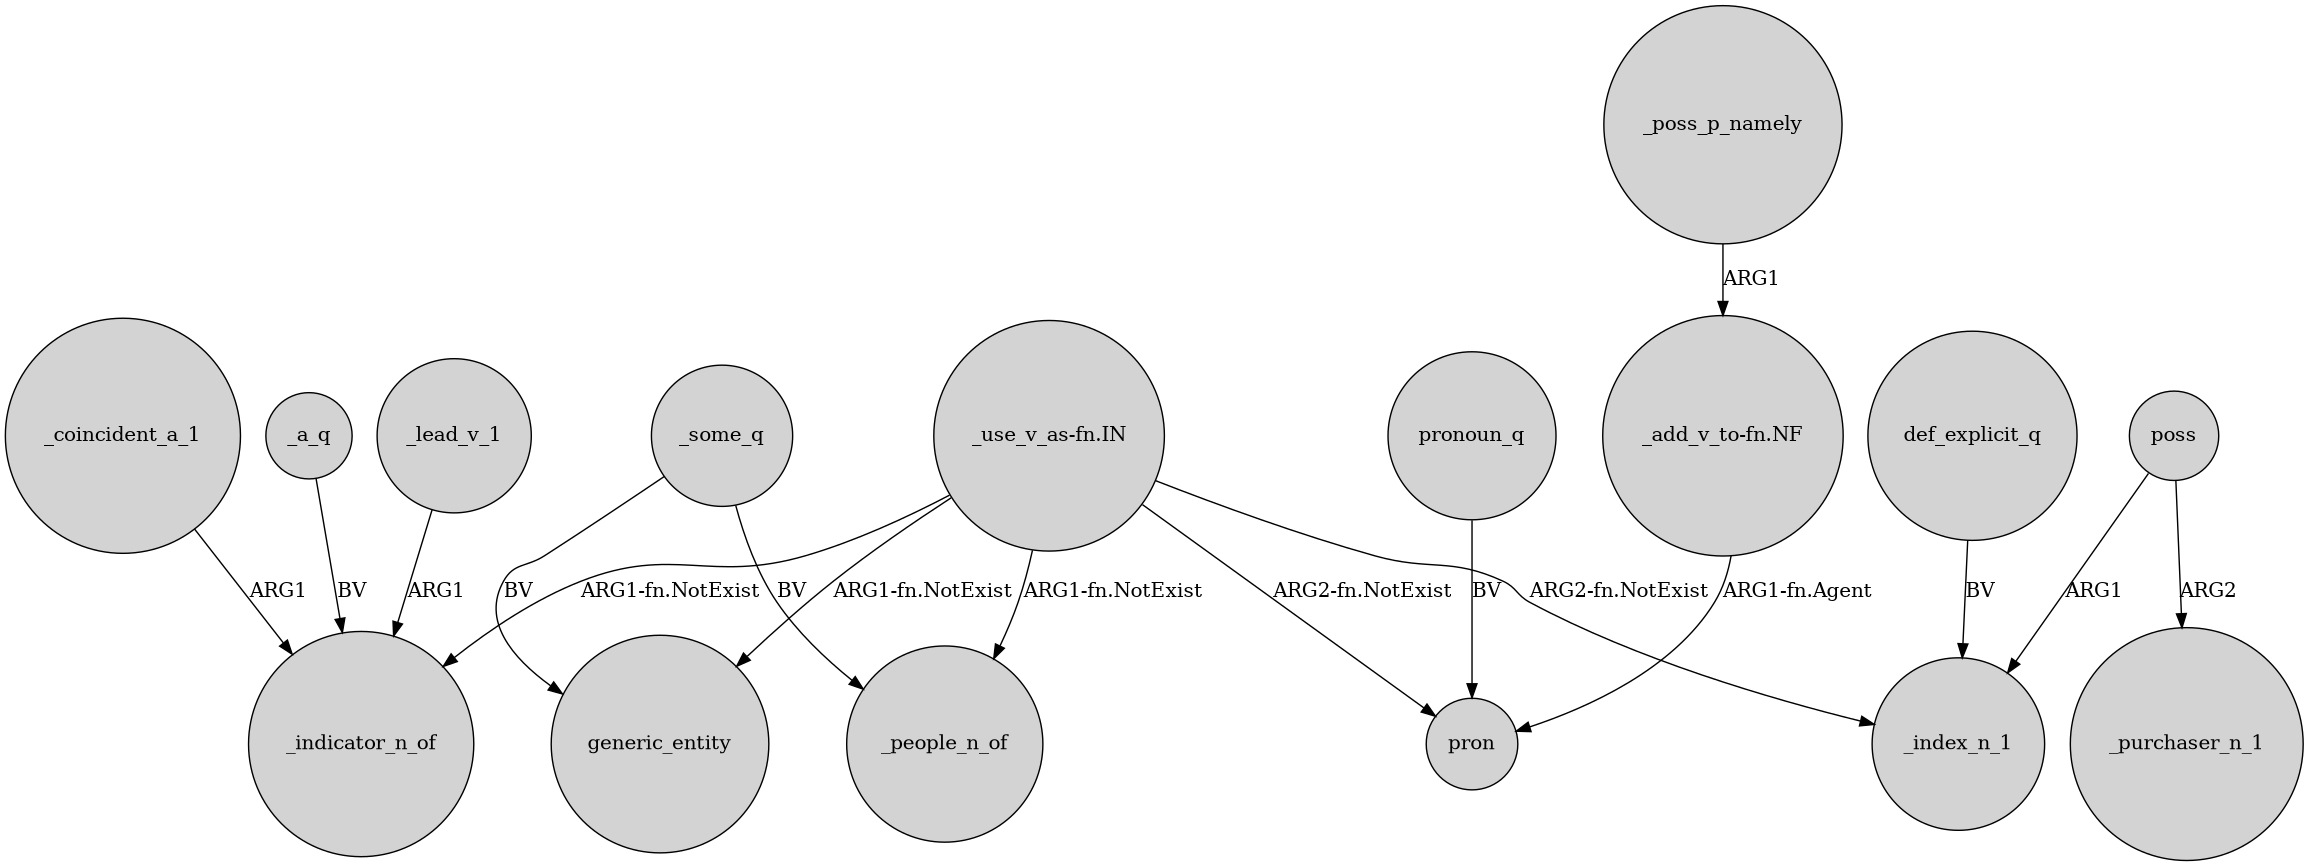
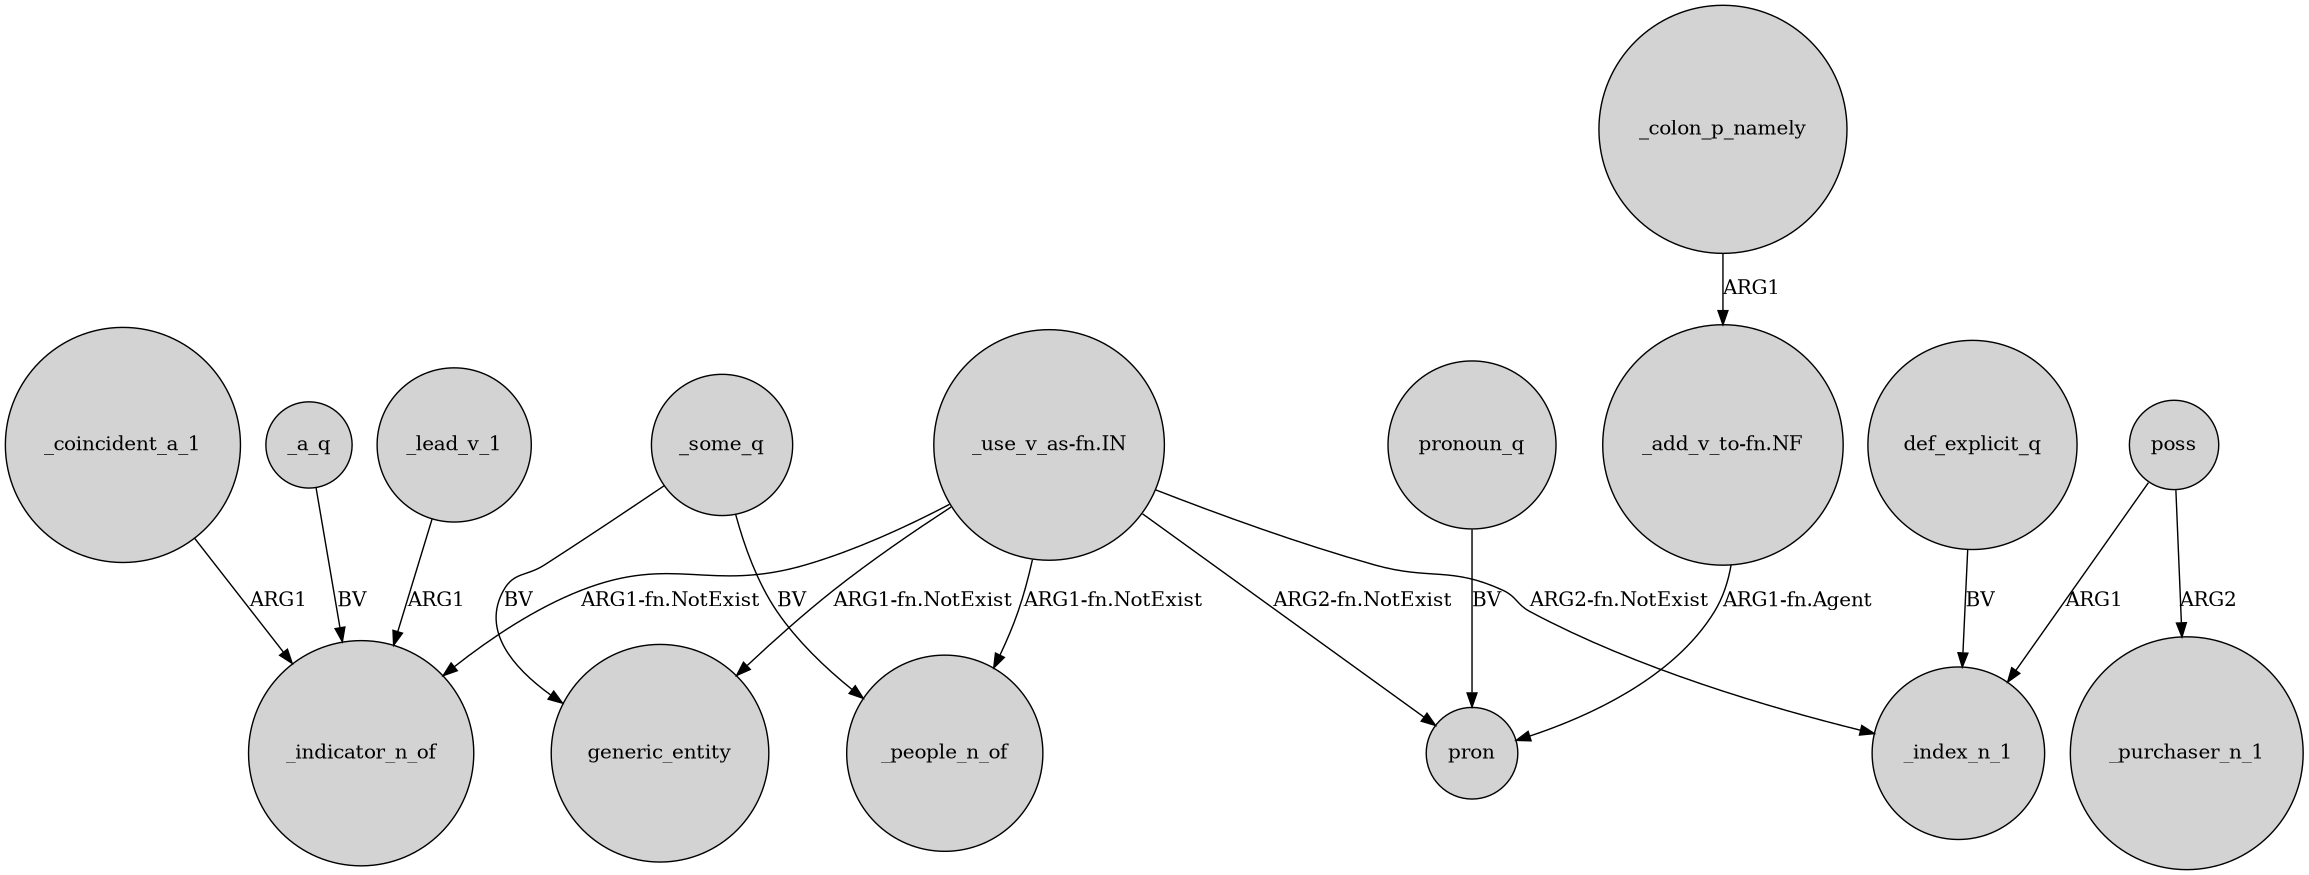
node "_poss_p_namely": label "_poss_p_namely" -> "_colon_p_namely"
